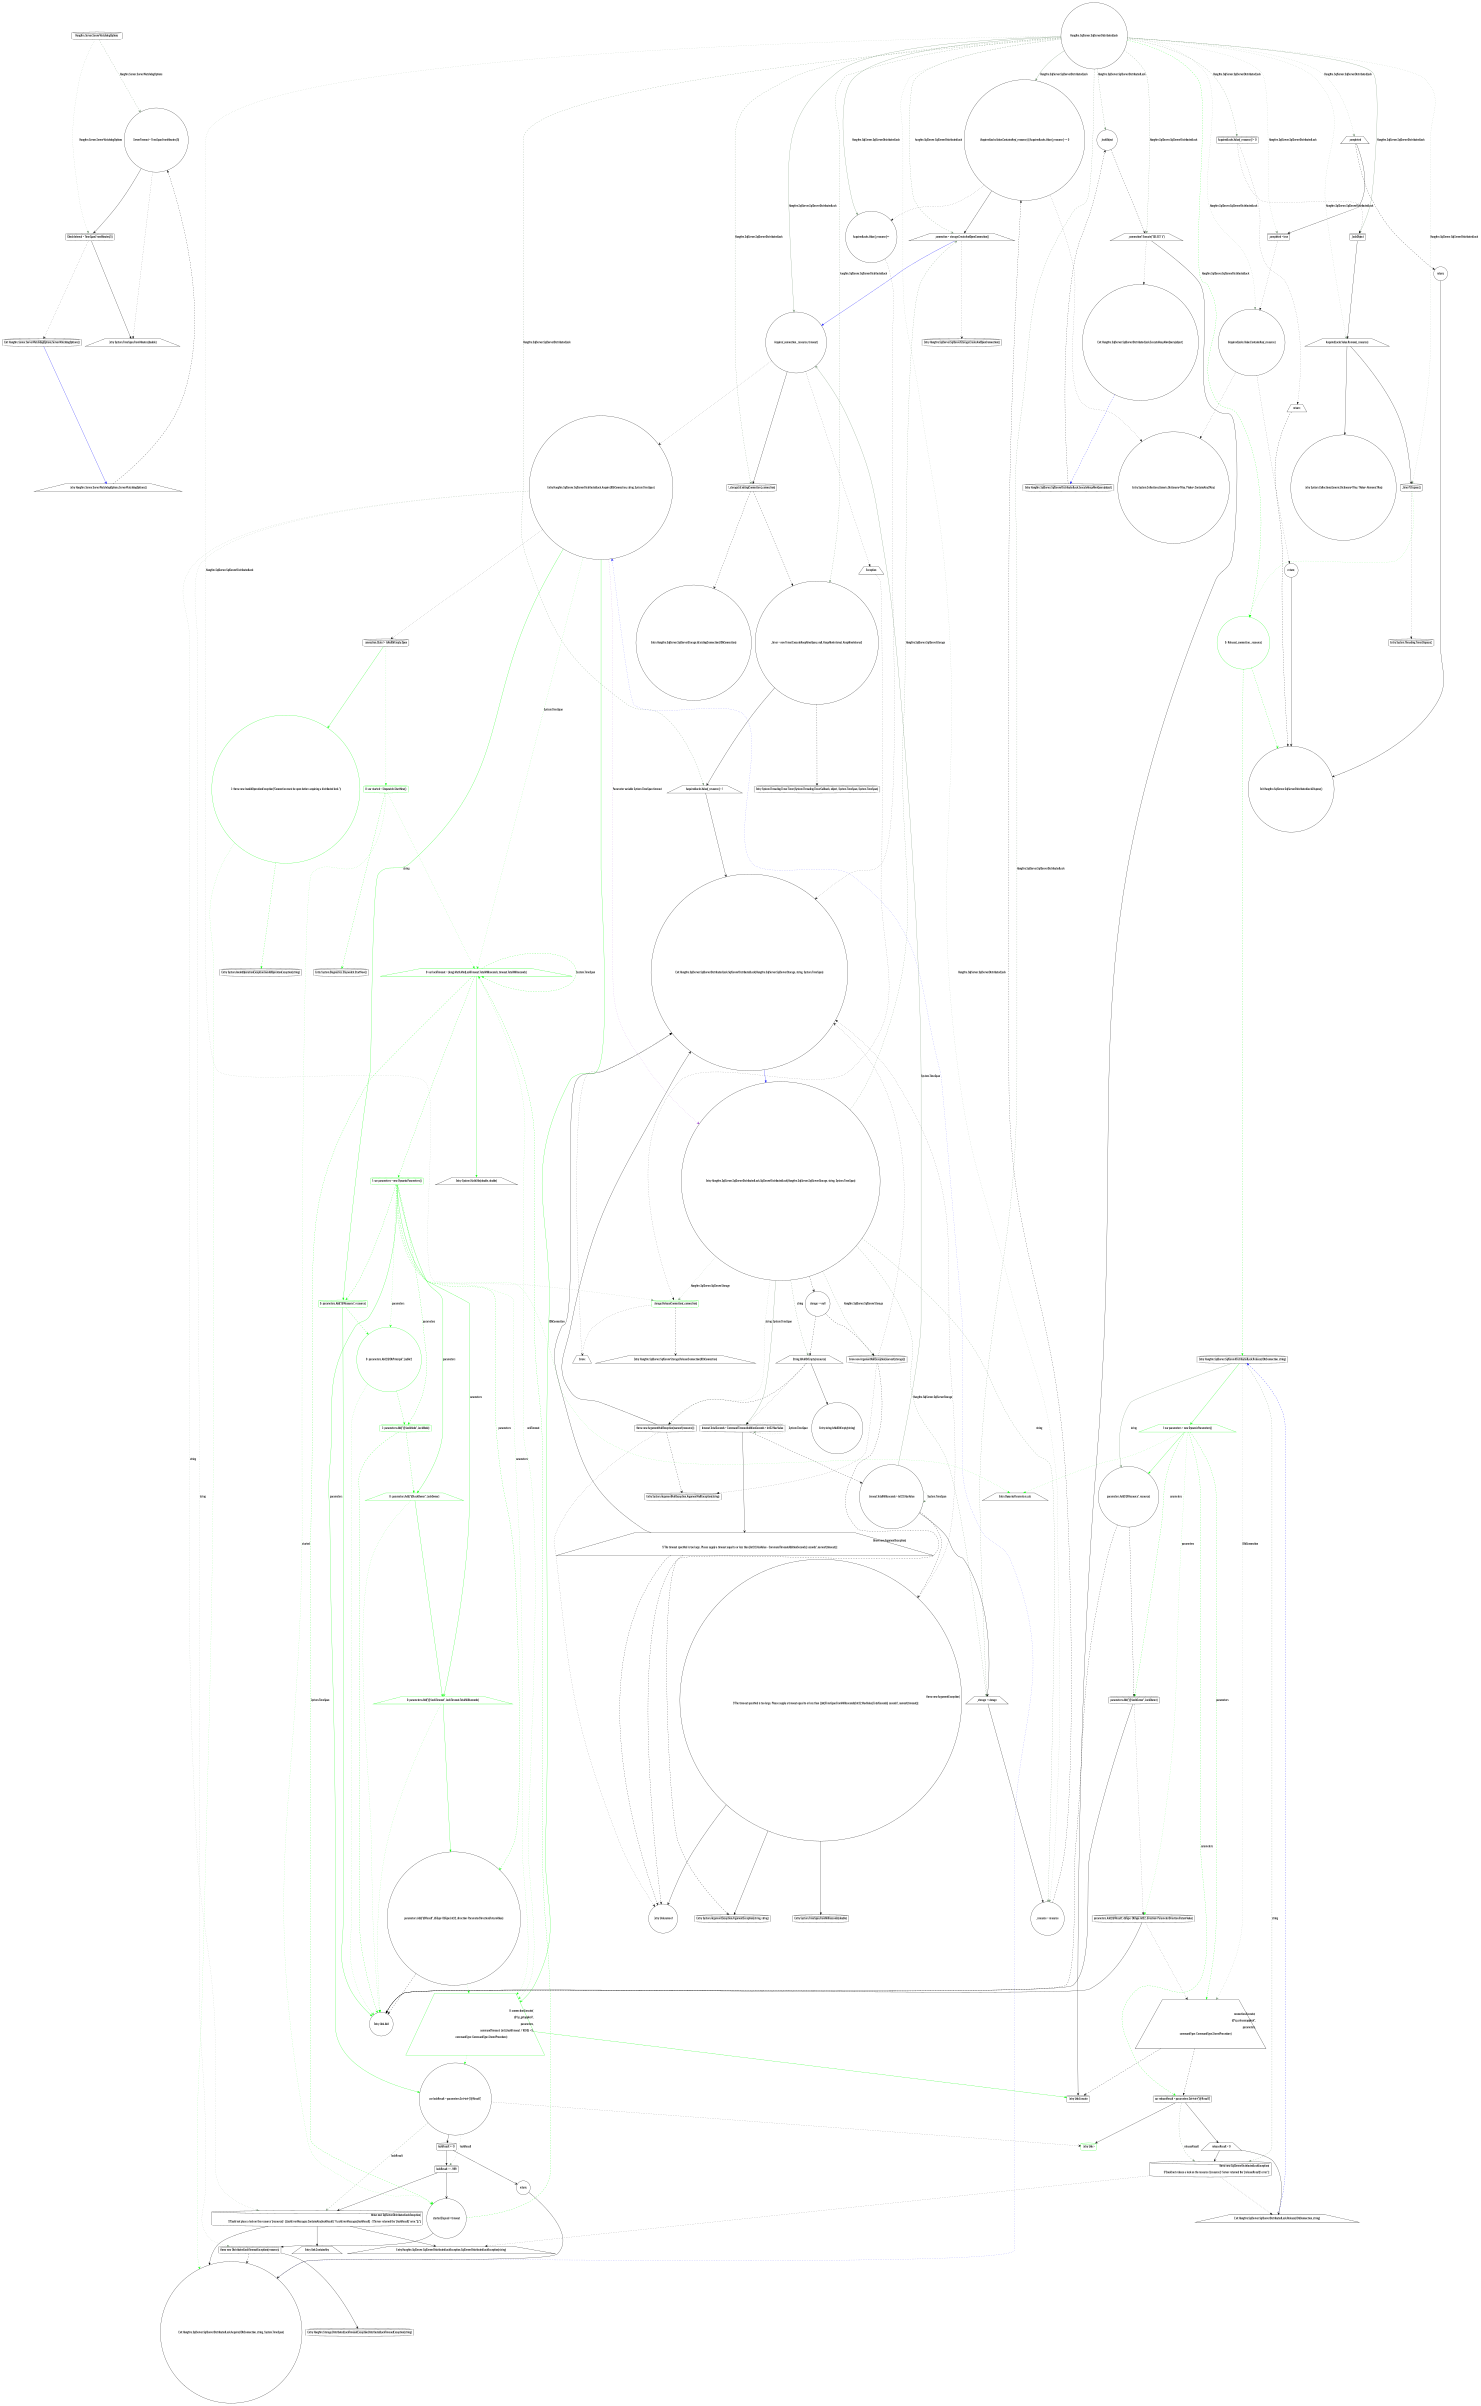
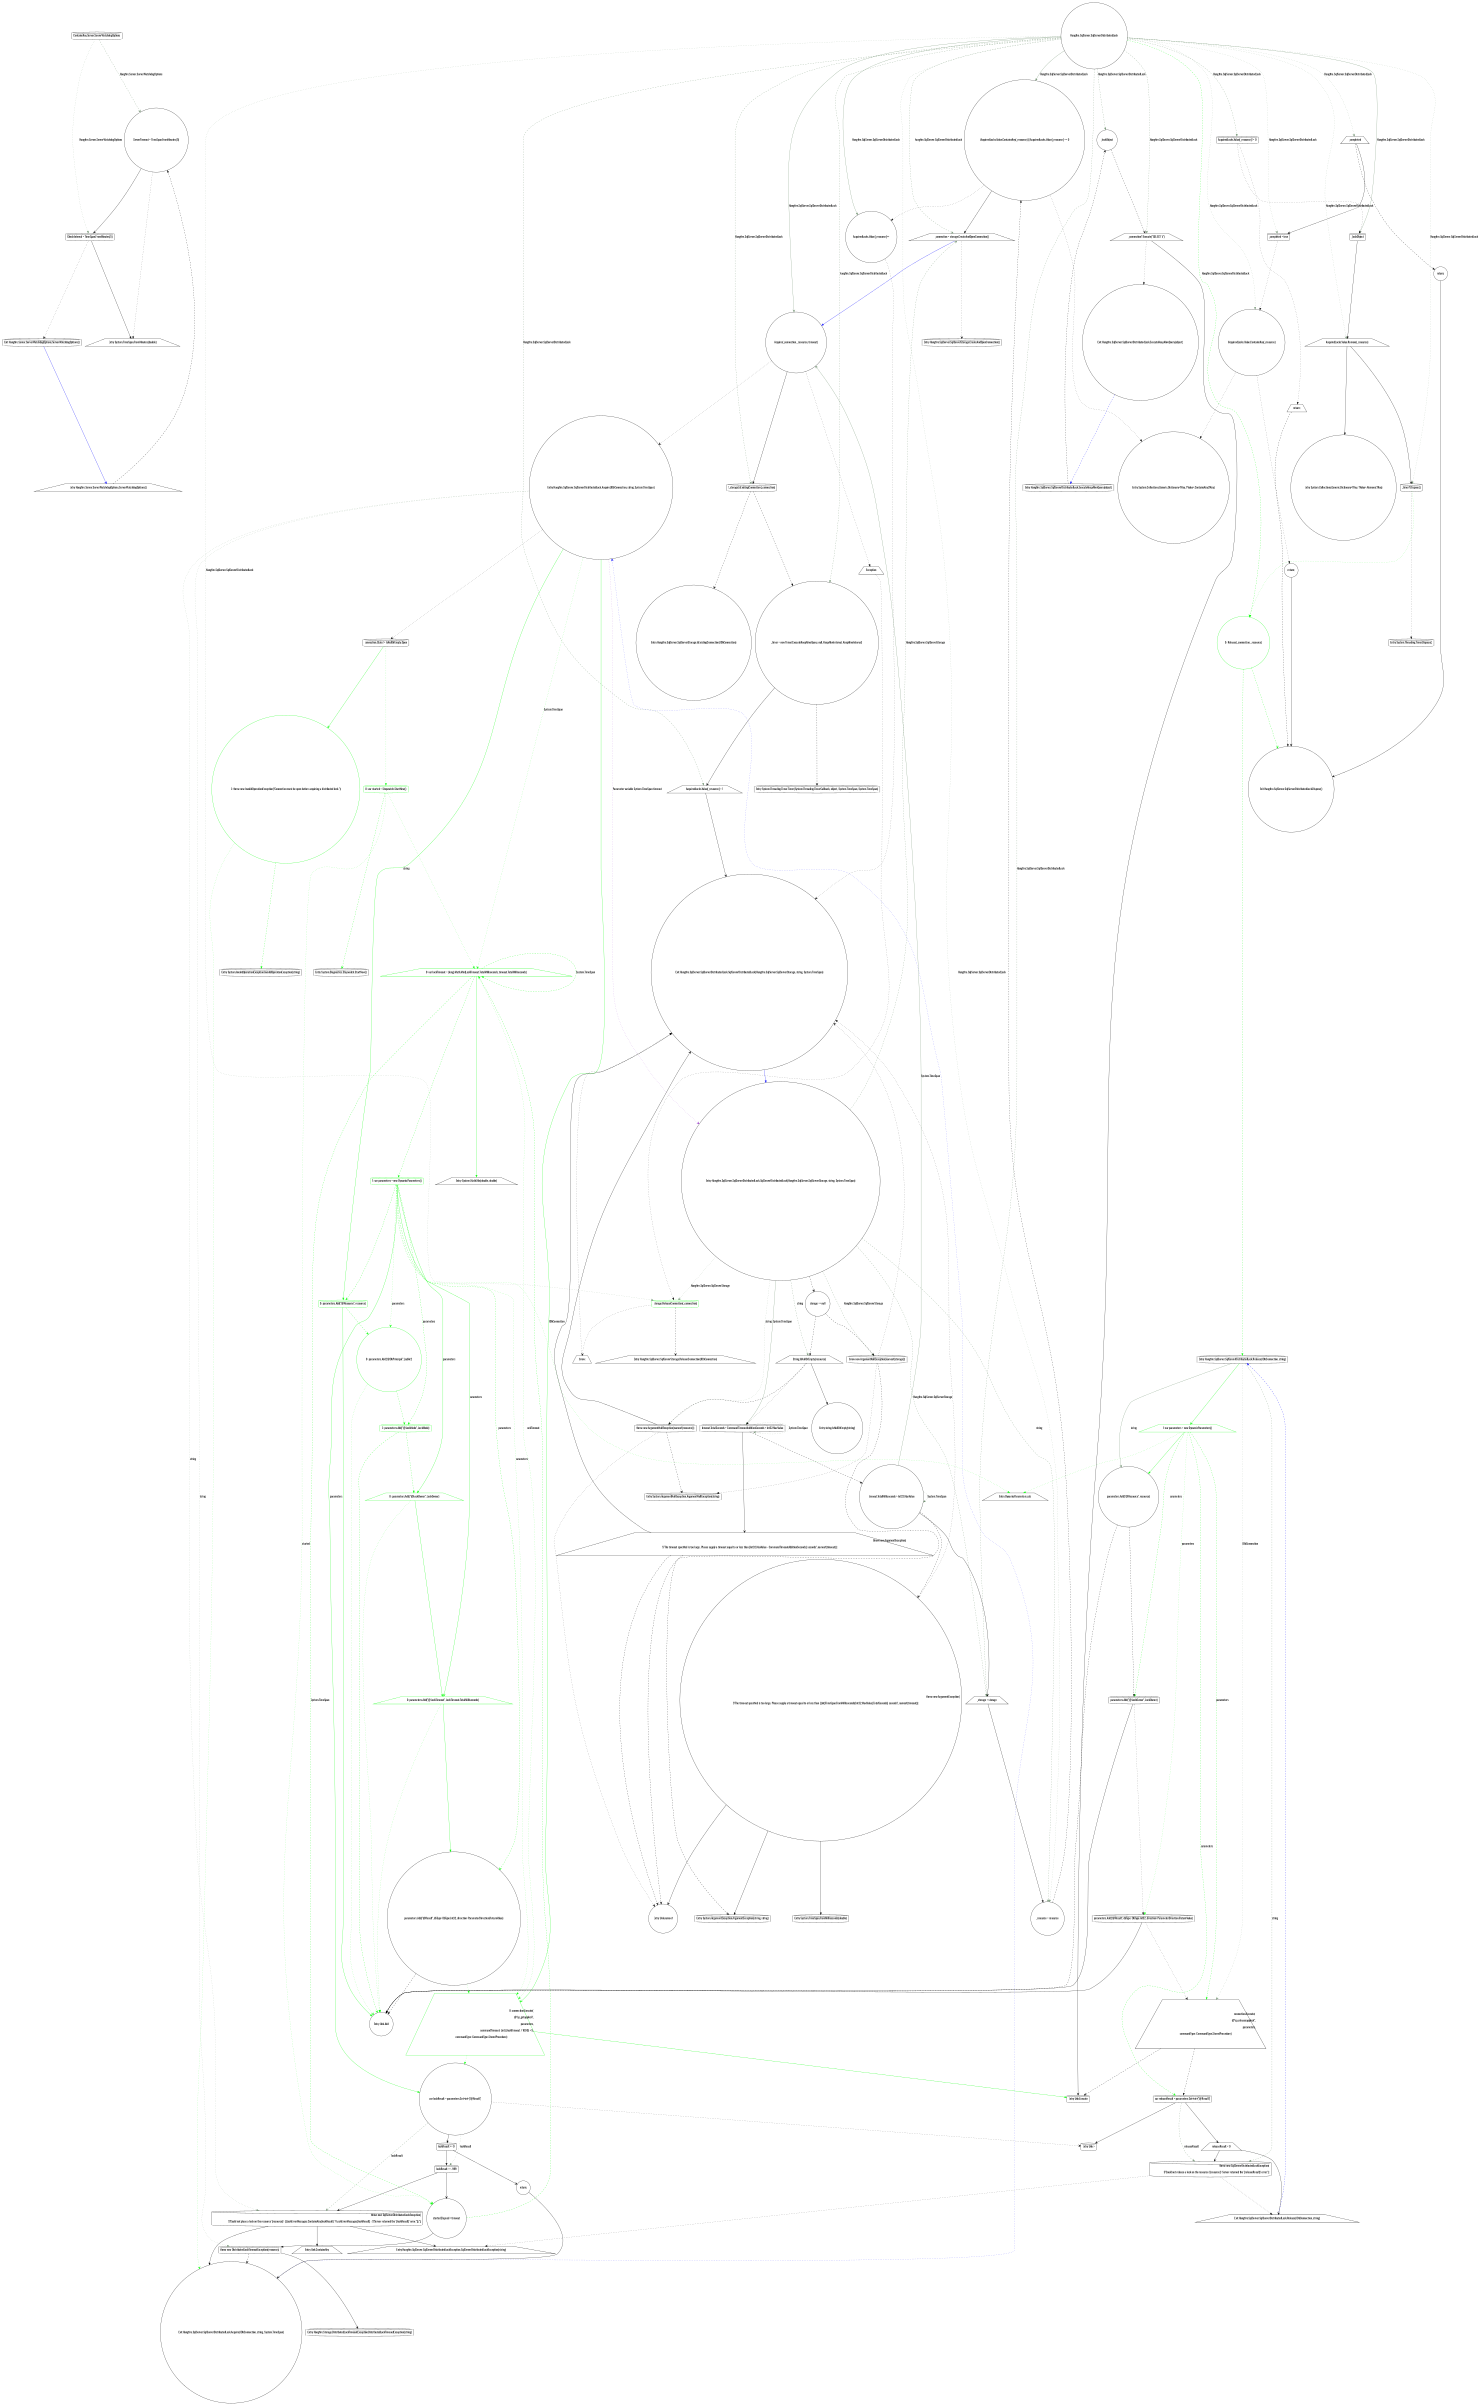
node "Hangfire.Server.ServerWatchdogOptions": label "Hangfire.Server.ServerWatchdogOptions" -> "ContainsKey.Server.ServerWatchdogOptions"
node "Entry Unk.>": color green -> black
